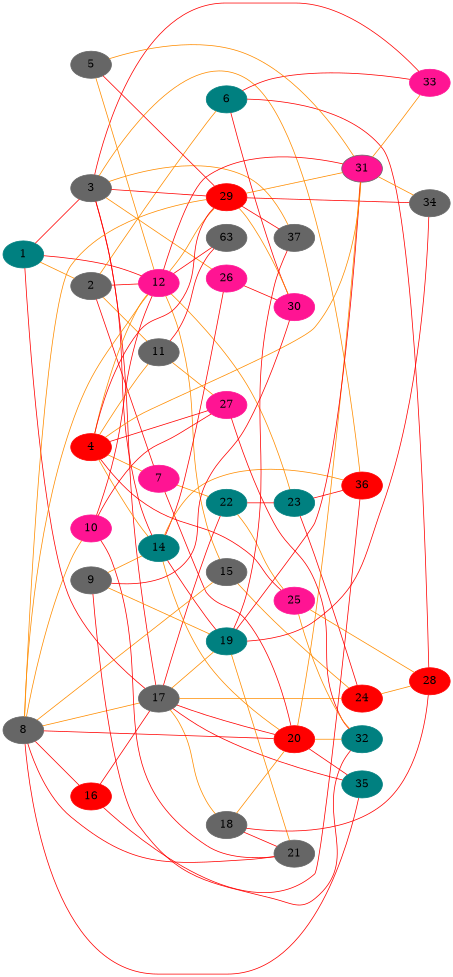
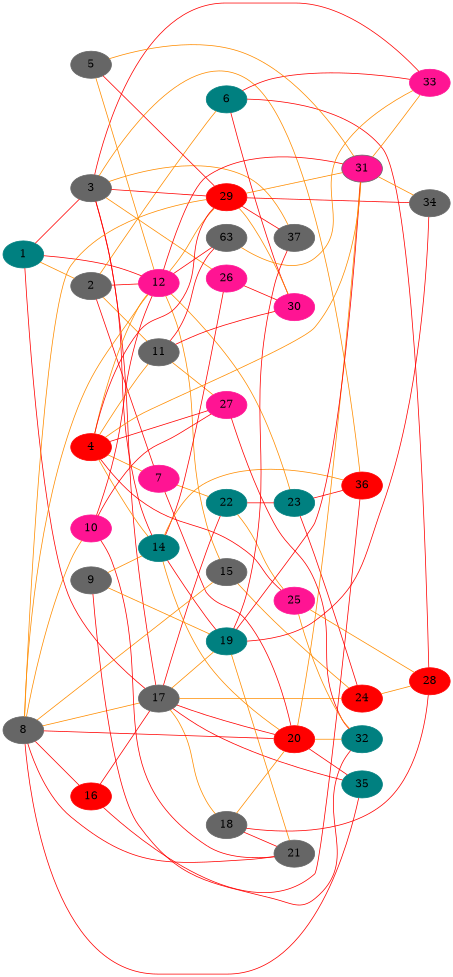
edge "33" -- "63": added
edge "30" -- "9": now "30" -- "11"
